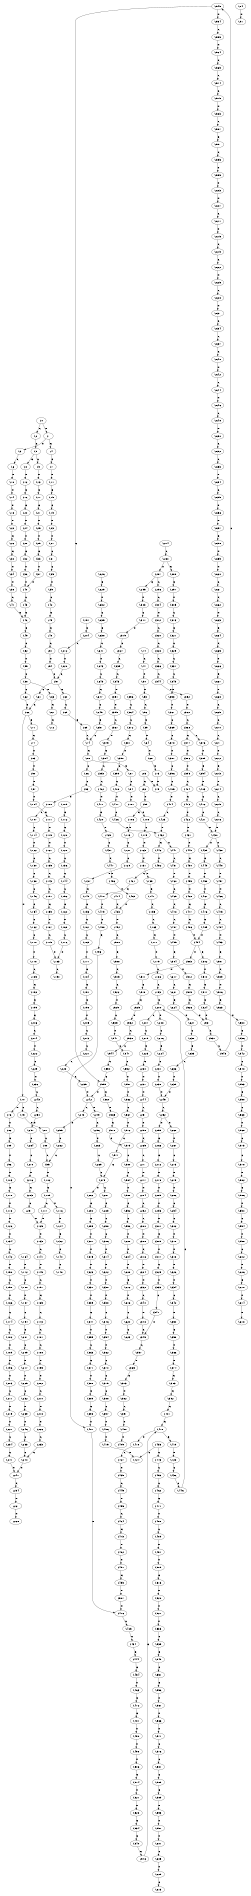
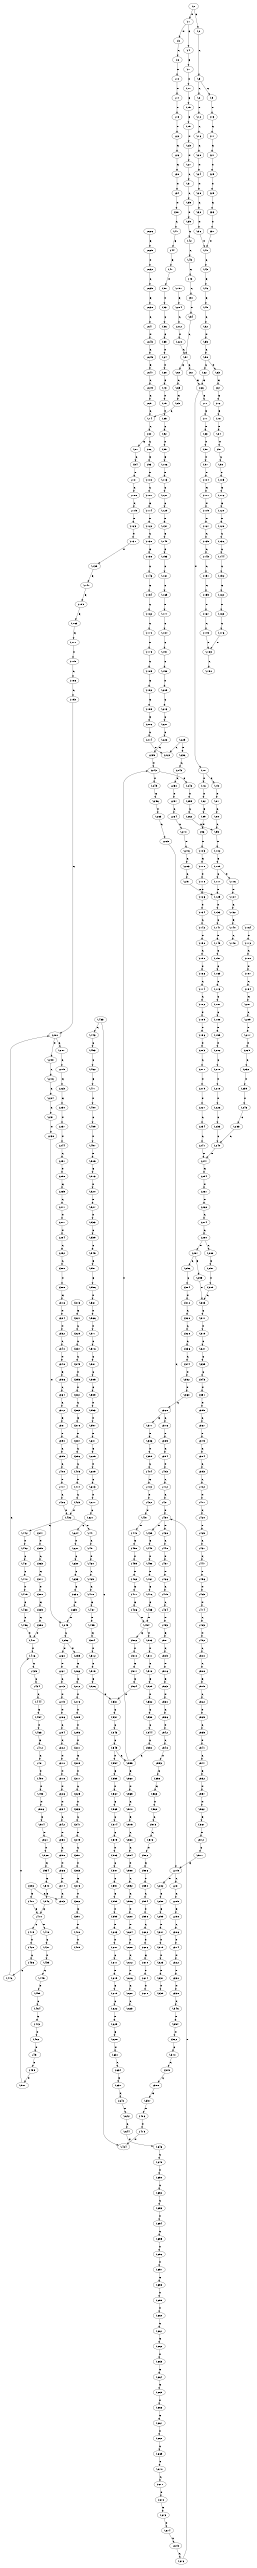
node "S78": added
node "S98": added
edge "S41" -> "S46": now "S41" -> "S44"
edge "S305" -> "S313": now "S305" -> "S303"
edge "S85" -> "S79": reversed
edge "S465" -> "S483": now "S465" -> "S474"
edge "S222" -> "S229": reversed
edge "S268" -> "S274": added, label "C"
edge "S339" -> "S347": removed, label "G"
edge "S348" -> "S349": now "S348" -> "S356"
edge "S383" -> "S392": reversed
edge "S613" -> "S617": added, label "T"
